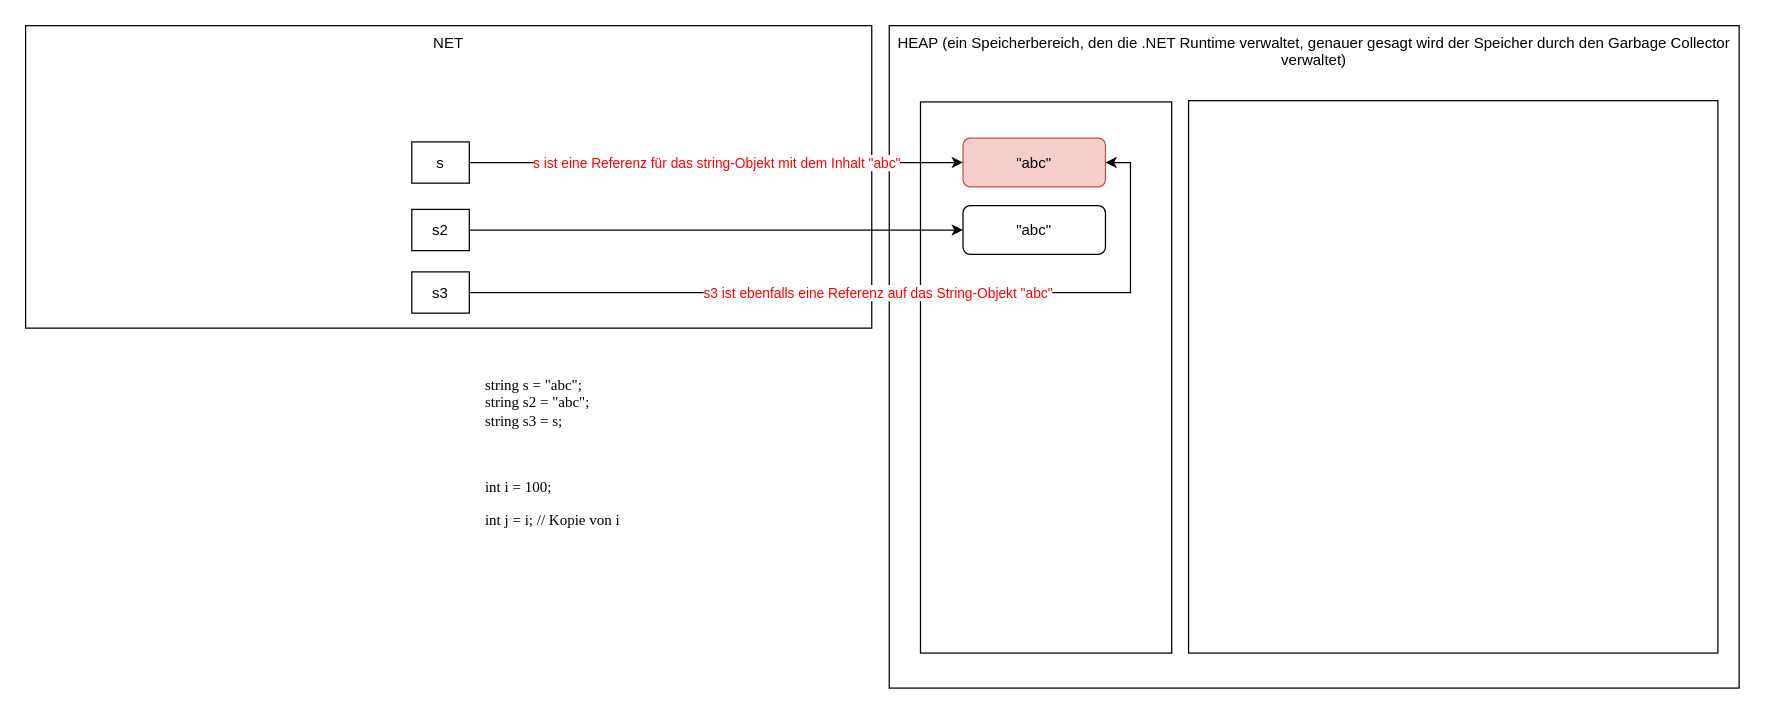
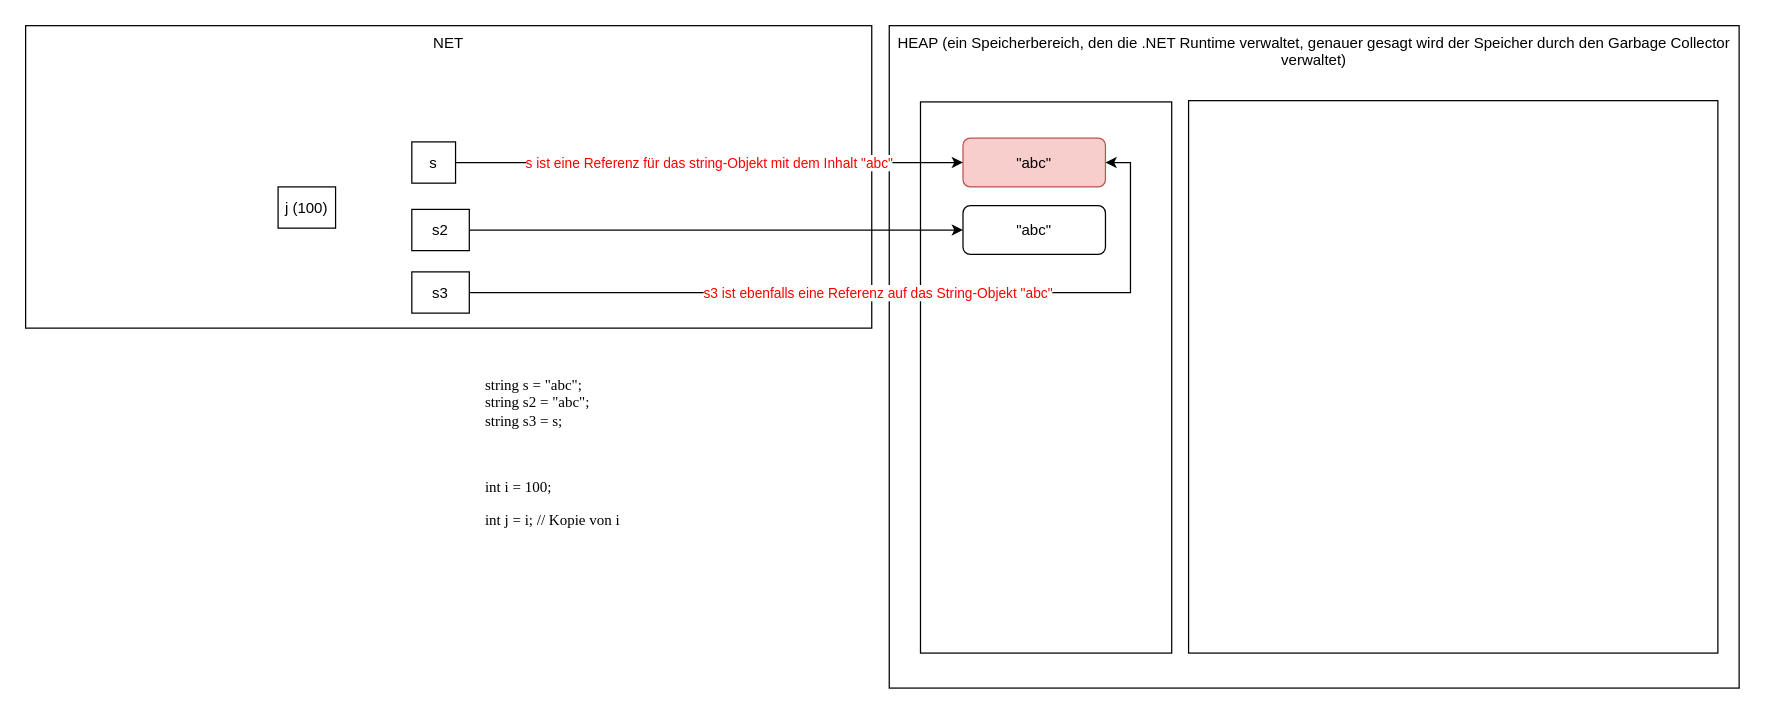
node "s": size 58x41 -> 44x41
node "j (100)": added
